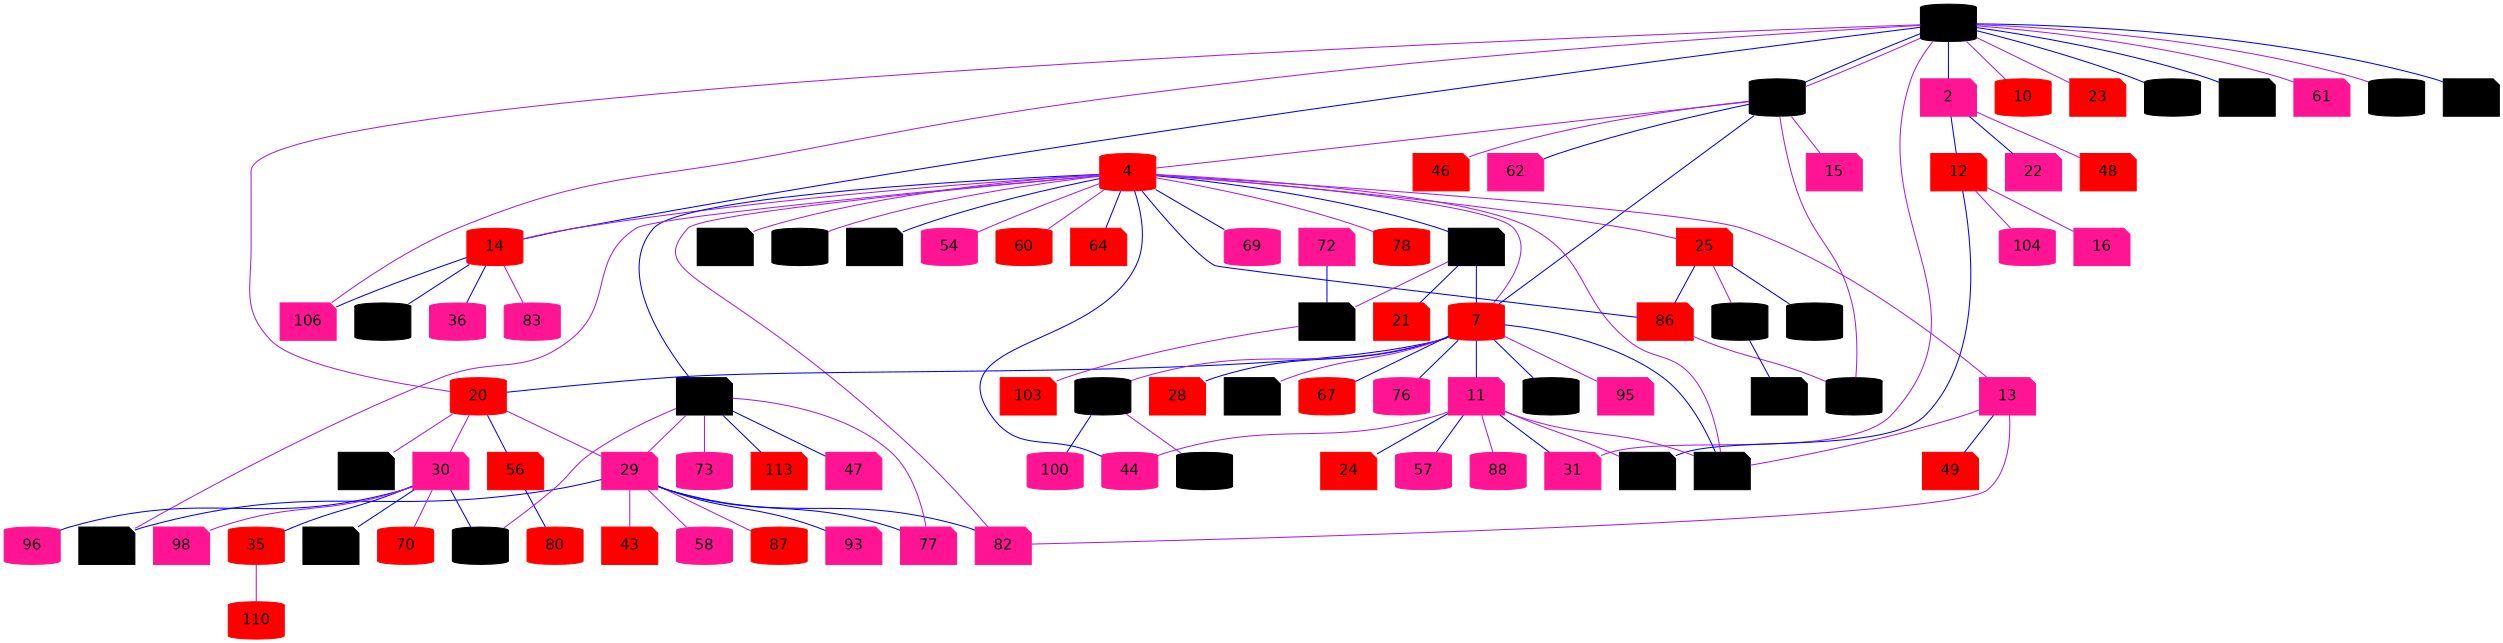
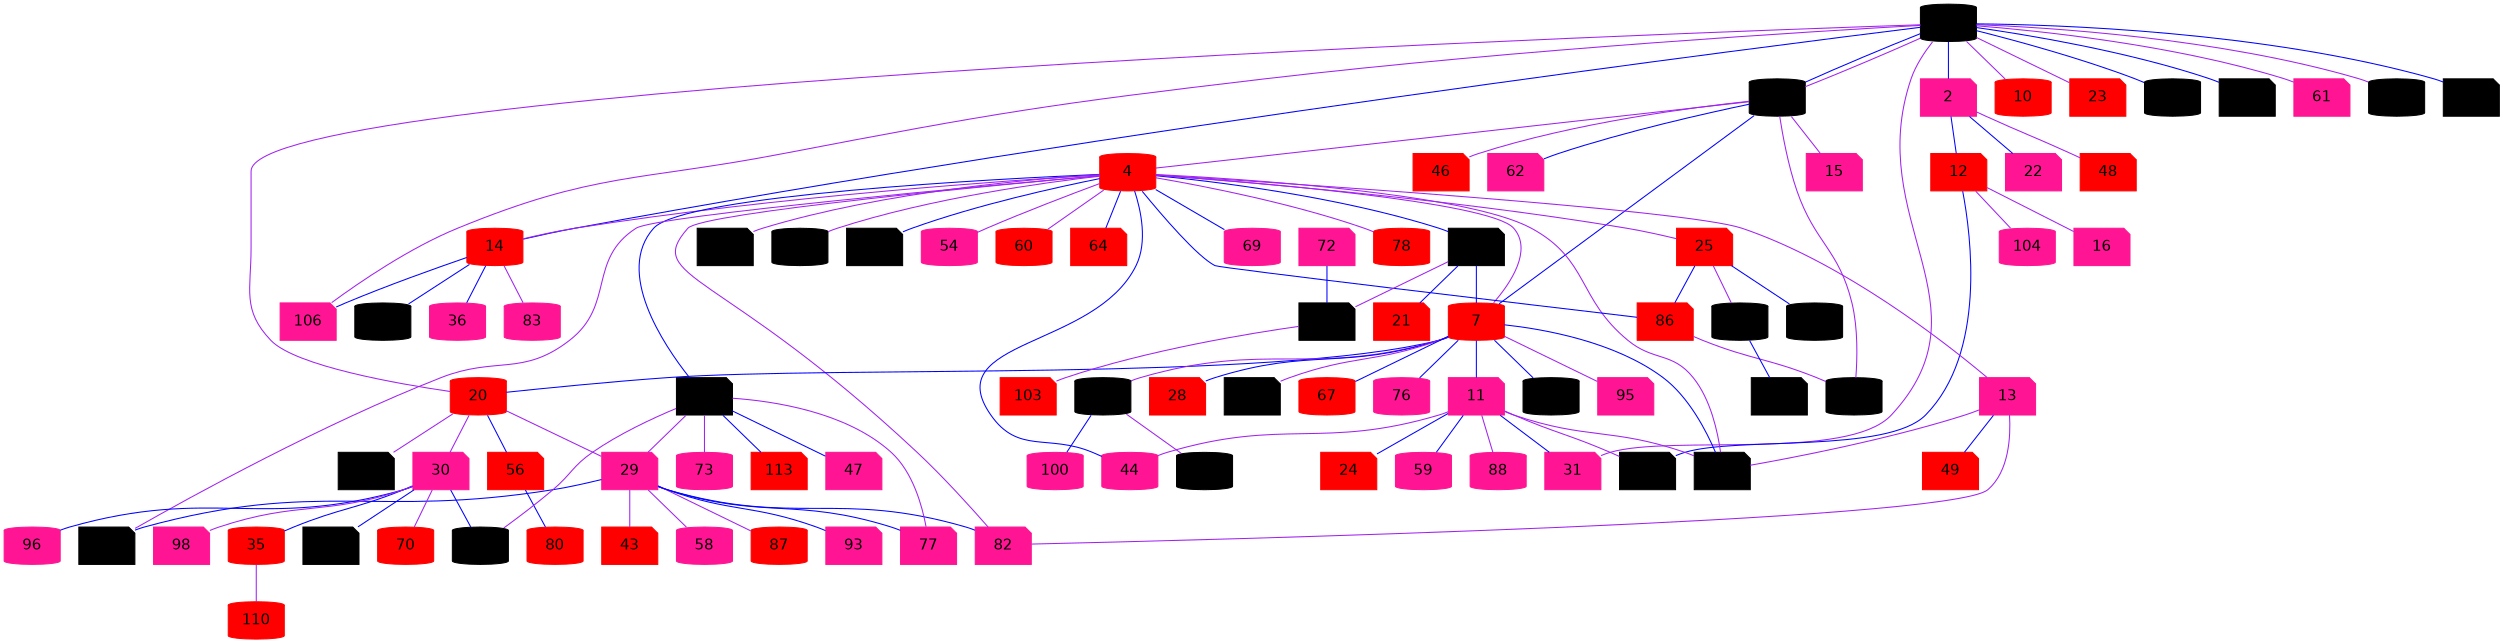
node "57": label "57" -> "59"
